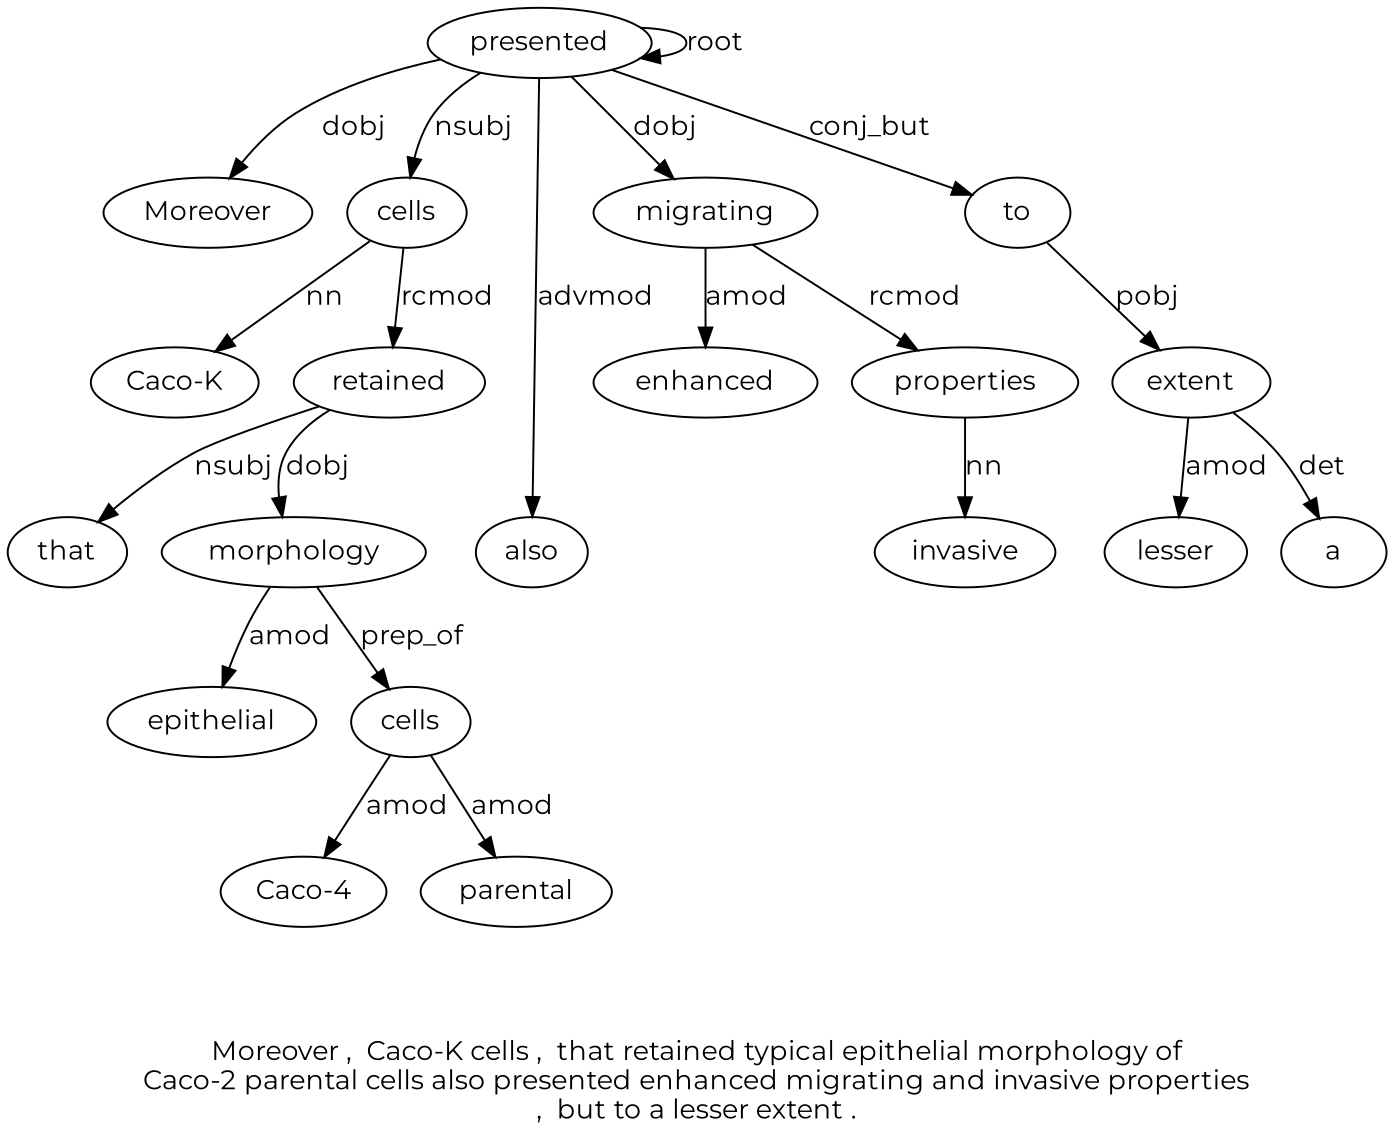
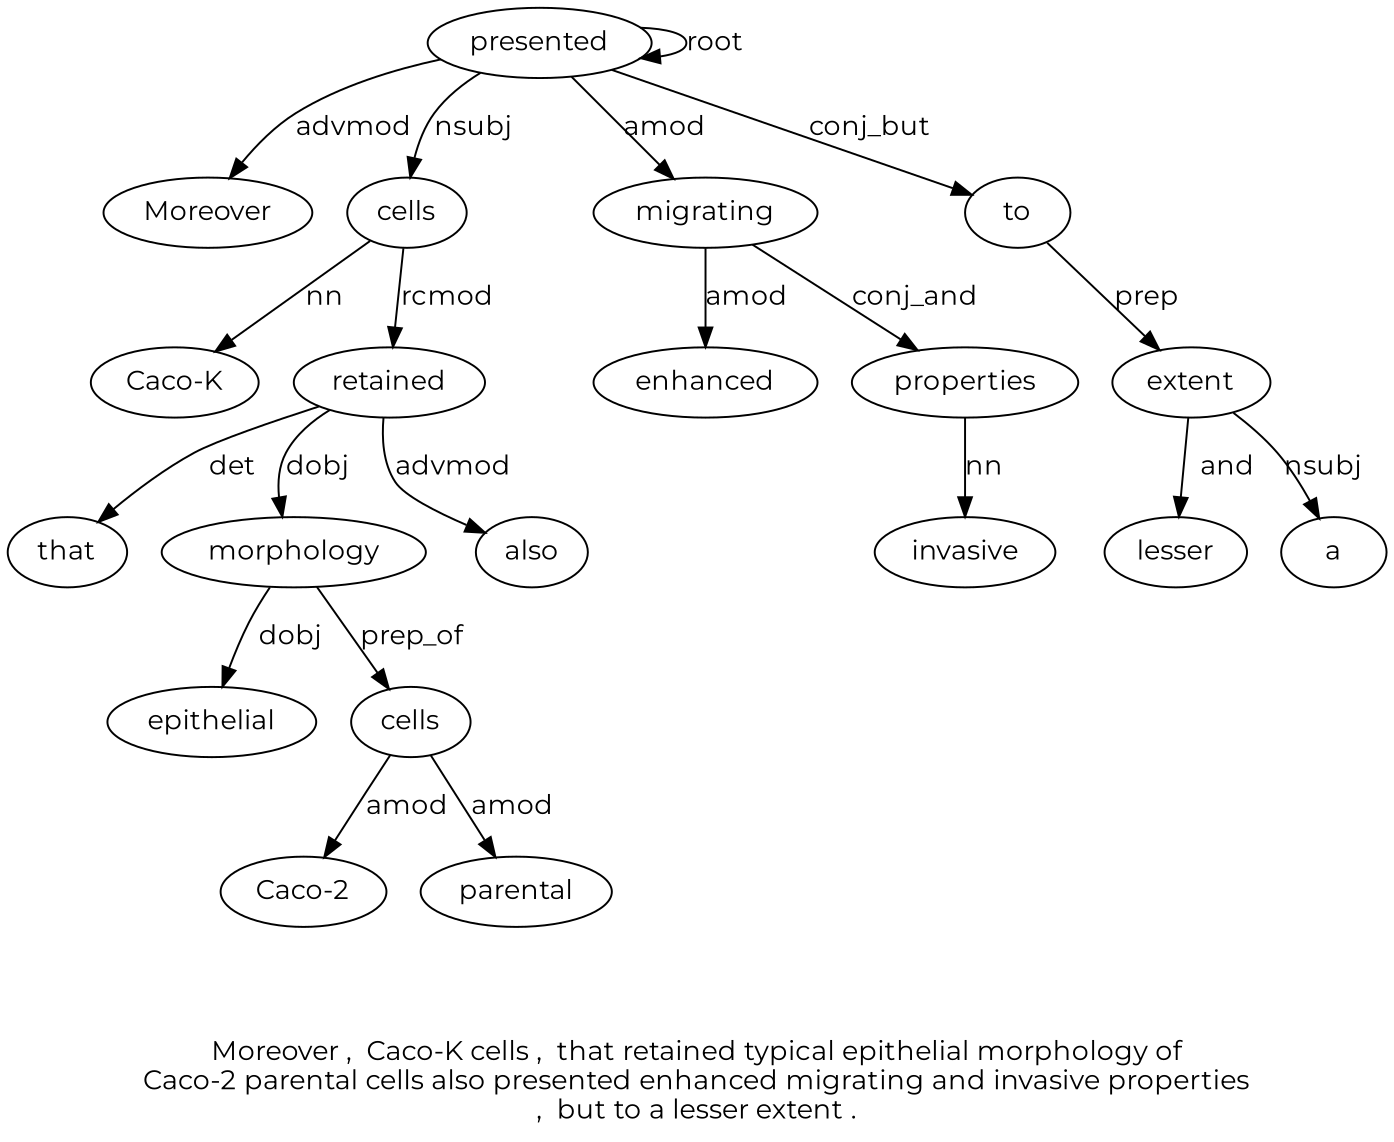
edge "presented" -> "Moreover": label "dobj" -> "advmod"
edge "presented" -> "migrating": label "dobj" -> "amod"
edge "presented" -> "also": now "retained" -> "also"
edge "migrating" -> "properties": label "rcmod" -> "conj_and"
edge "to" -> "extent": label "pobj" -> "prep"
edge "retained" -> "that": label "nsubj" -> "det"
edge "extent" -> "lesser": label "amod" -> "and"
edge "extent" -> "a": label "det" -> "nsubj"
edge "morphology" -> "epithelial": label "amod" -> "dobj"
node "Caco-4": label "Caco-4" -> "Caco-2"
